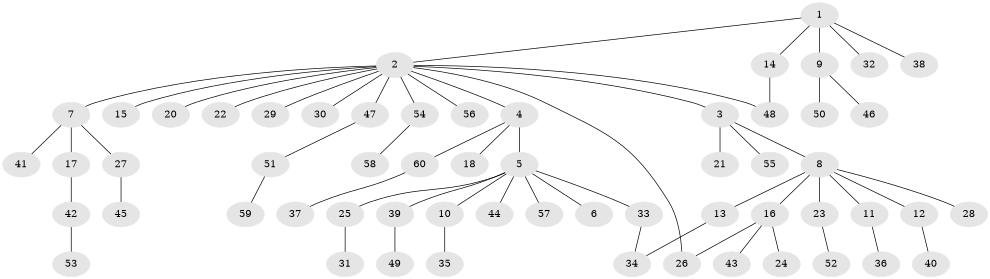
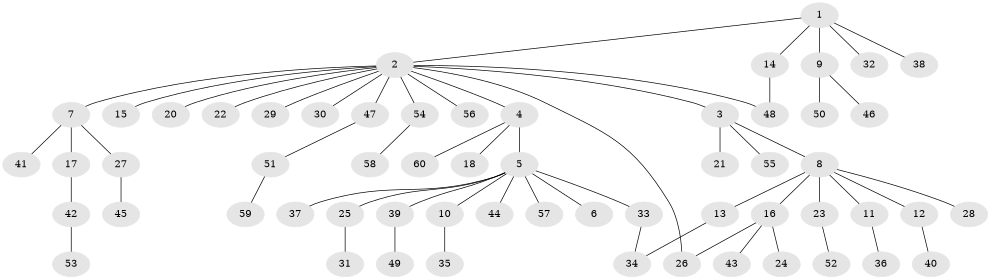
edge "60" -- "37": now "5" -- "37"
